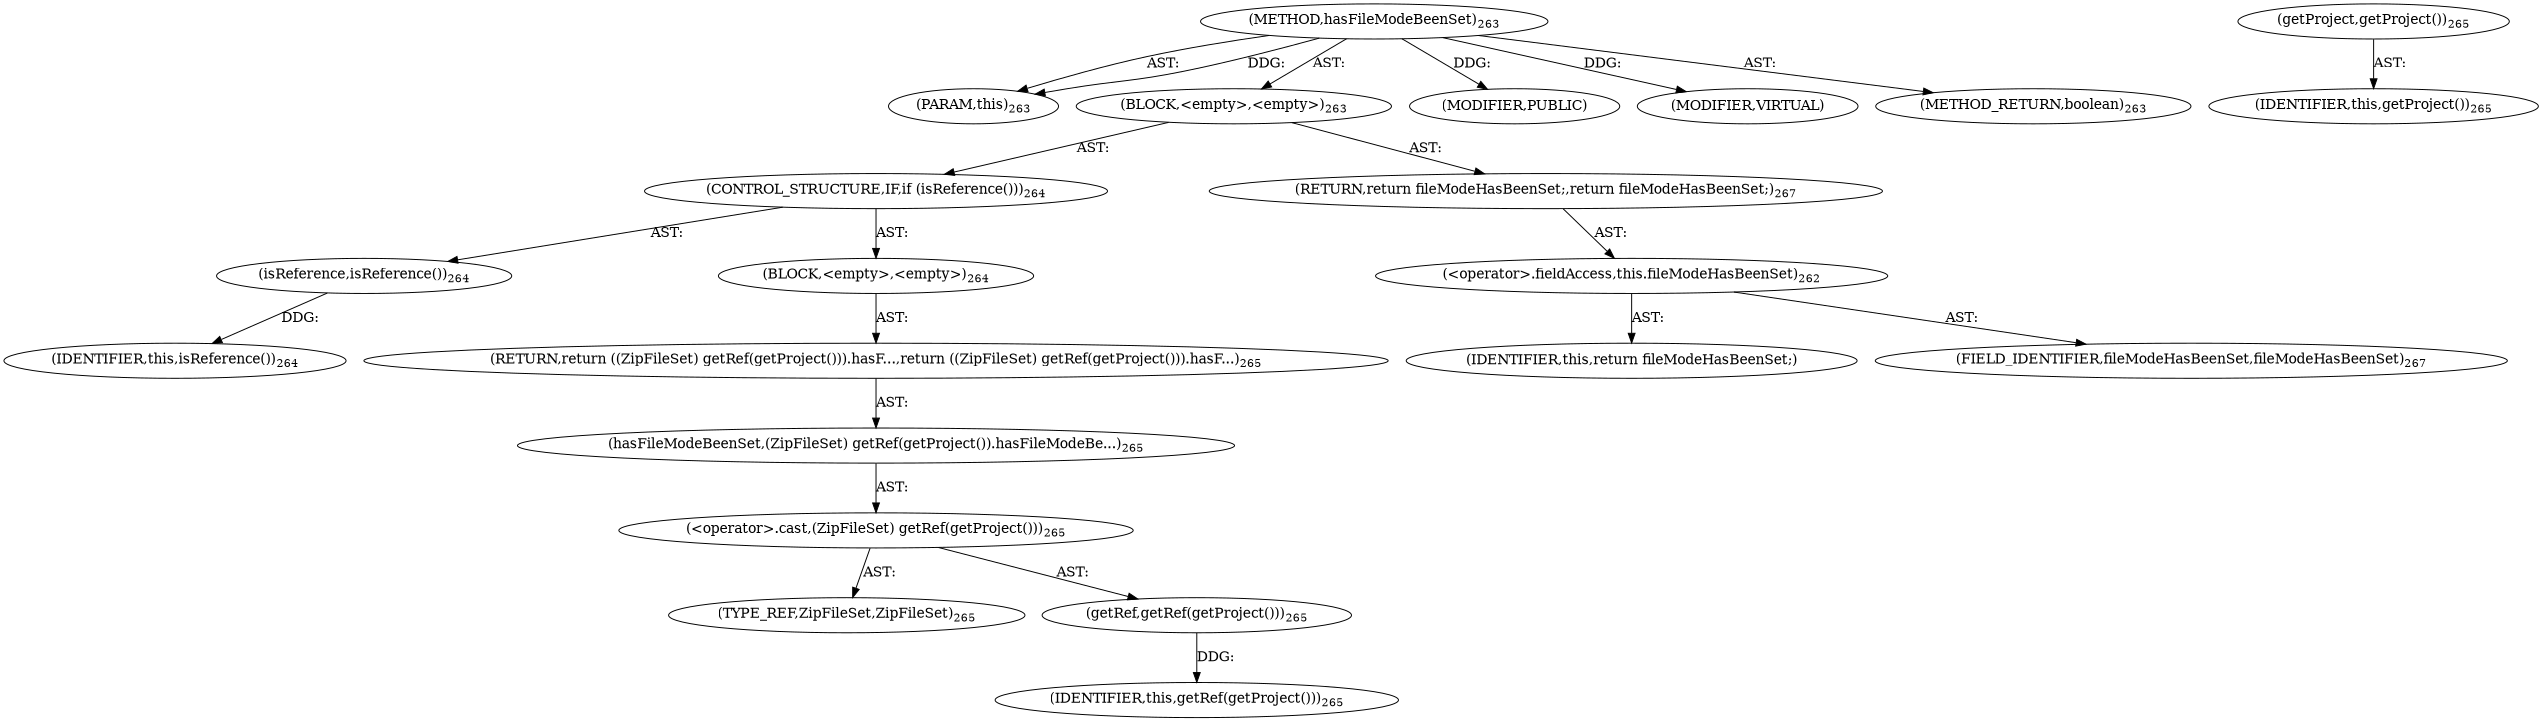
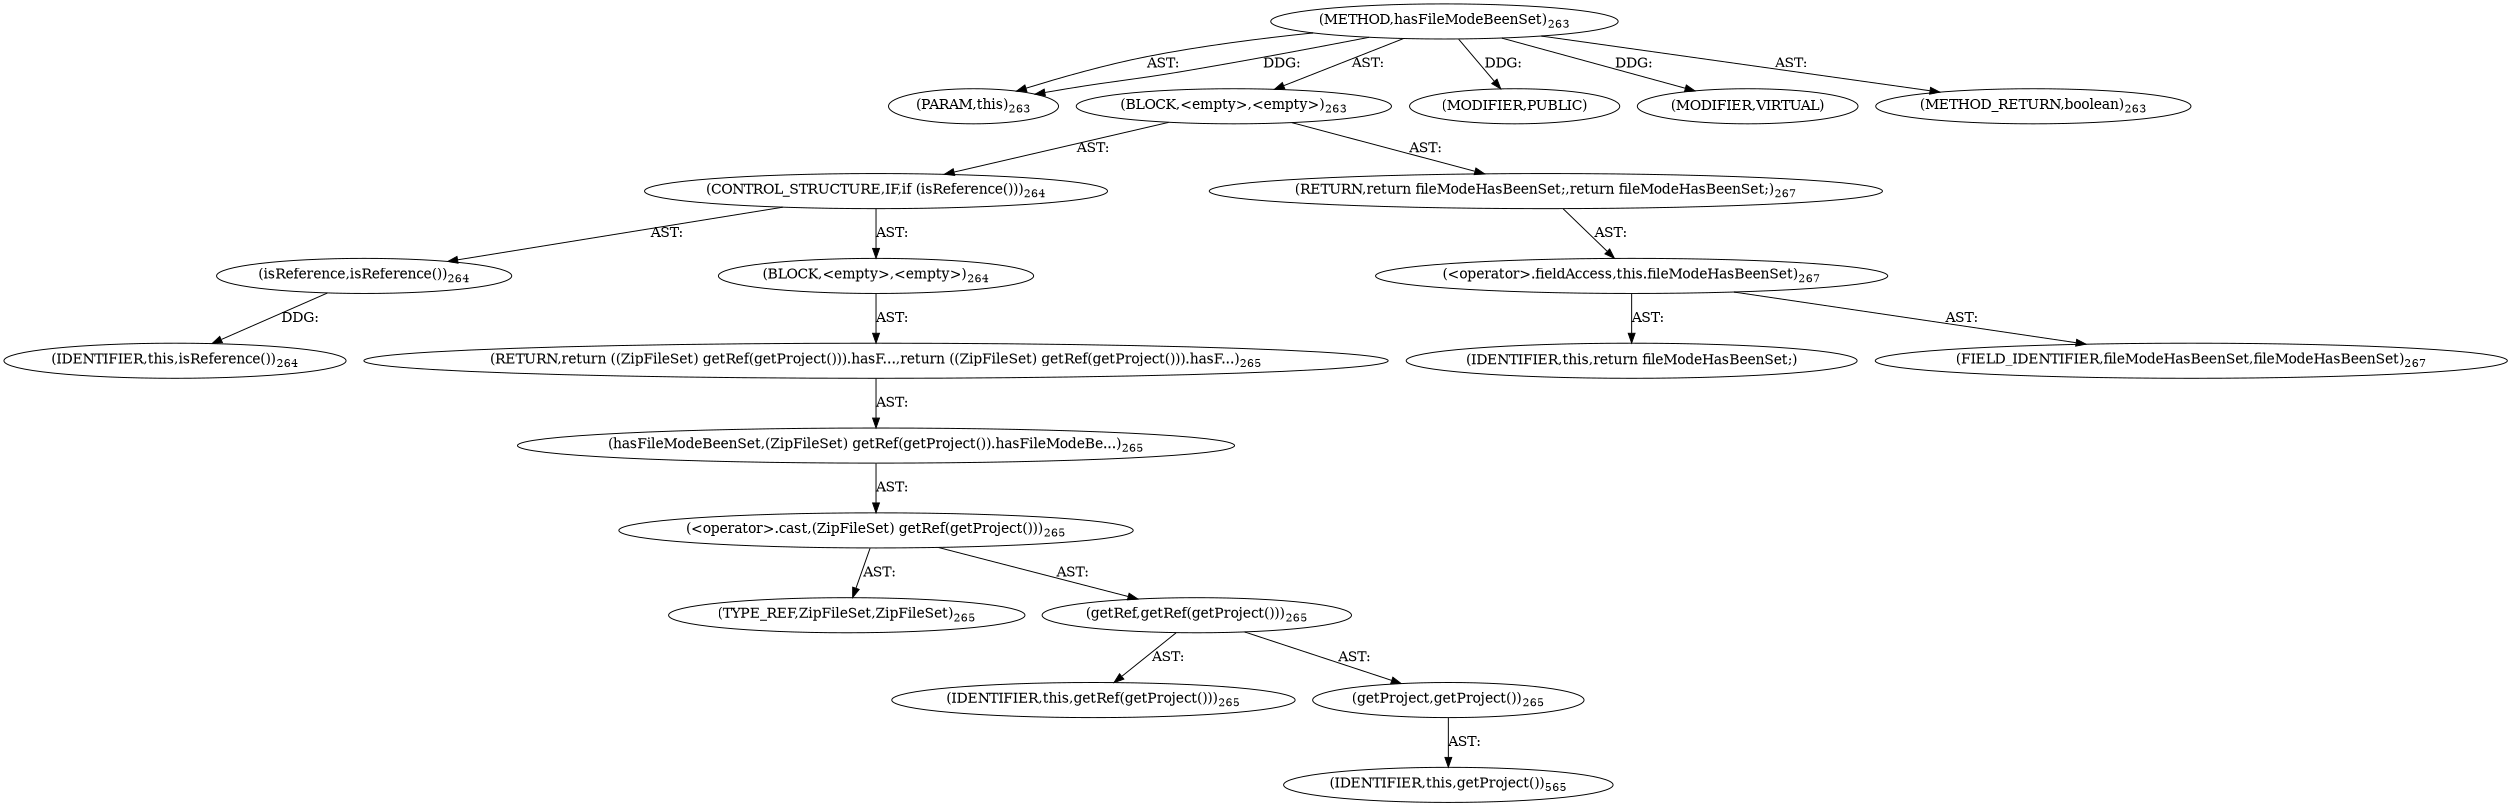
node "(IDENTIFIER,this,getProject())": text "265" -> "565"
node "(<operator>.fieldAccess,this.fileModeHasBeenSet)": text "262" -> "267"
edge "(getRef,getRef(getProject()))" -> "(getProject,getProject())": added, label "AST:"
edge "(getRef,getRef(getProject()))" -> "(IDENTIFIER,this,getRef(getProject()))": label "DDG: " -> "AST: "
